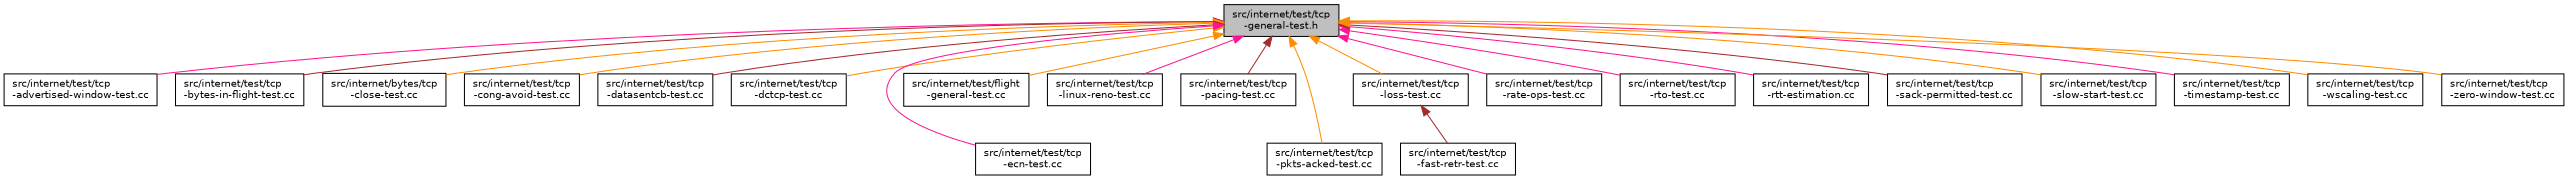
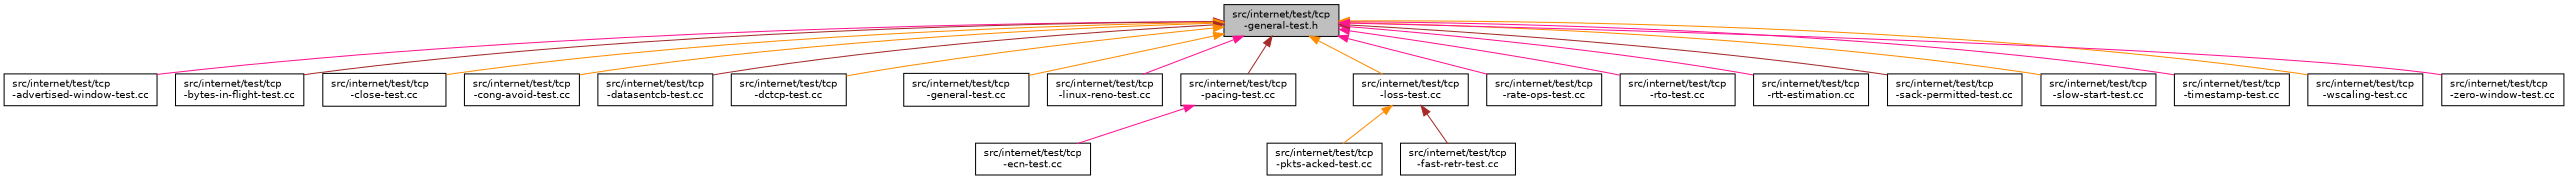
edge "src/internet/test/tcp -zero-window-test.cc" -> "src/internet/test/tcp -general-test.h": color darkorange -> deeppink
edge "src/internet/test/tcp -ecn-test.cc" -> "src/internet/test/tcp -general-test.h": now "src/internet/test/tcp -ecn-test.cc" -> "src/internet/test/tcp -pacing-test.cc"
node "src/internet/bytes/tcp -close-test.cc": label "src/internet/bytes/tcp -close-test.cc" -> "src/internet/test/tcp -close-test.cc"
node "src/internet/test/flight -general-test.cc": label "src/internet/test/flight -general-test.cc" -> "src/internet/test/tcp -general-test.cc"
edge "src/internet/test/tcp -pkts-acked-test.cc" -> "src/internet/test/tcp -general-test.h": now "src/internet/test/tcp -pkts-acked-test.cc" -> "src/internet/test/tcp -loss-test.cc"
